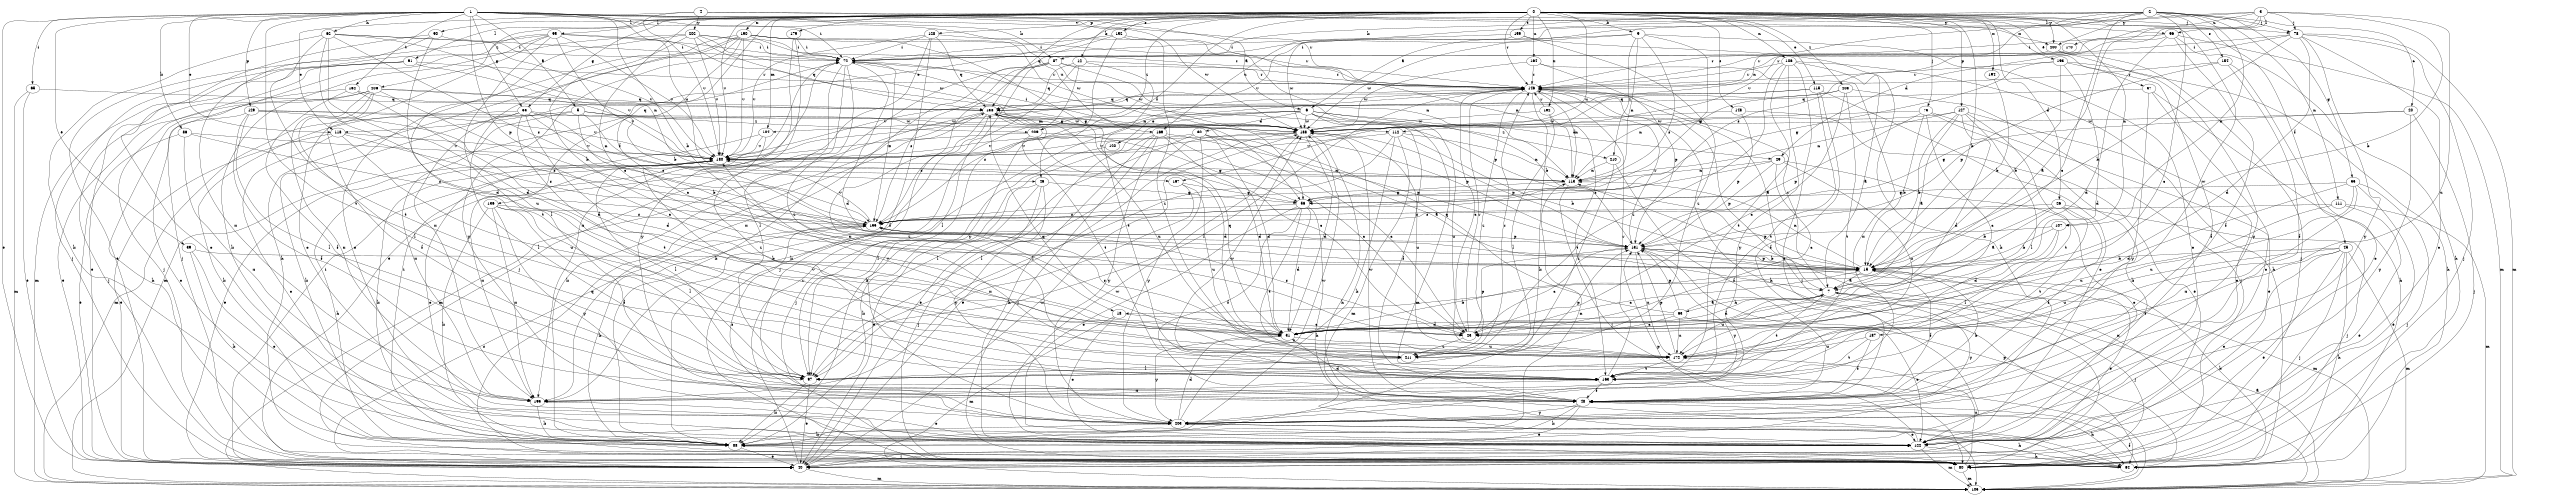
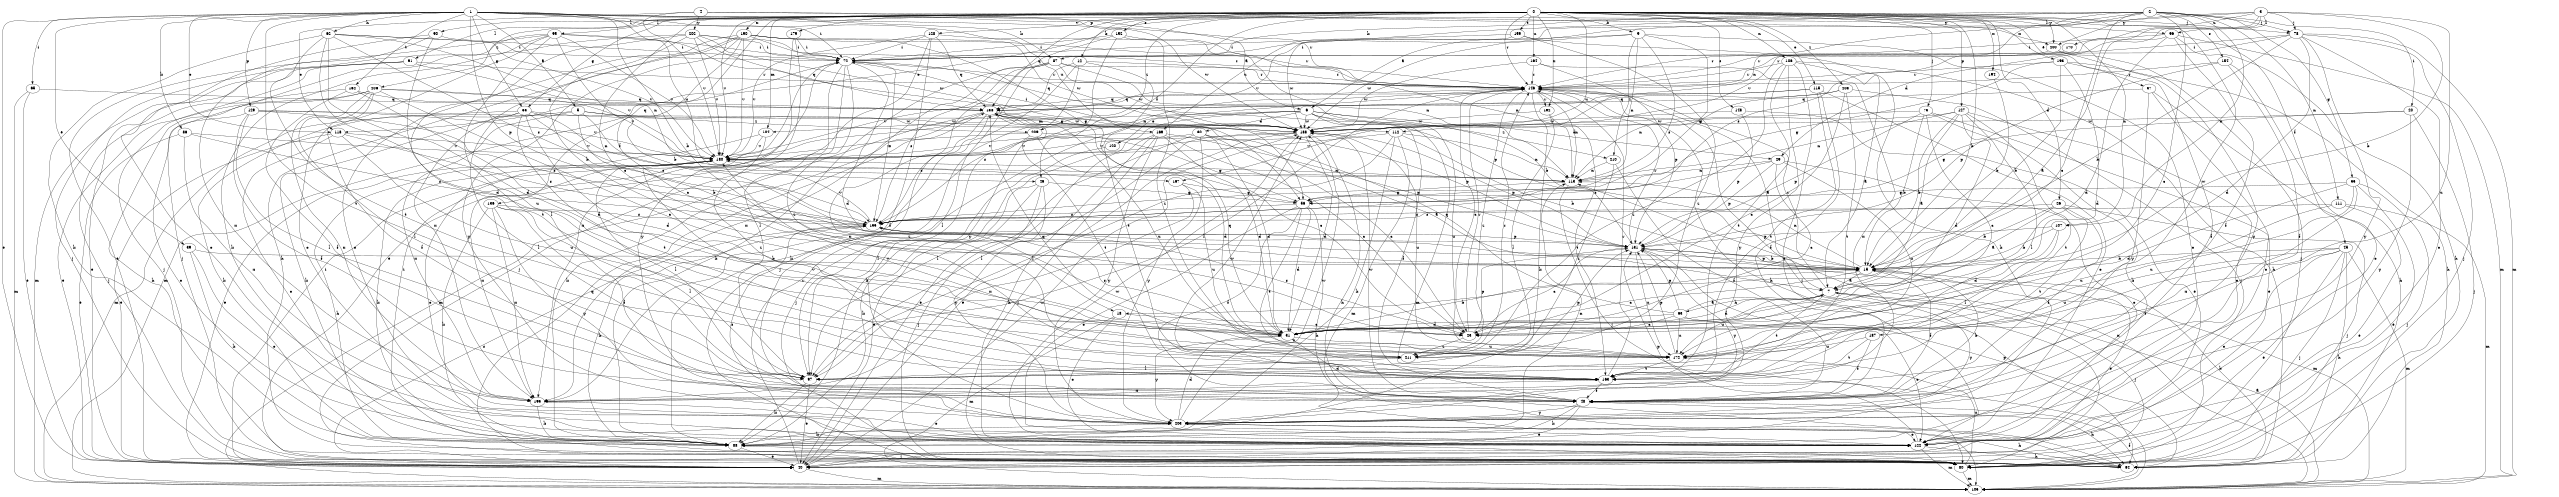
edge "2" -> "20": label "c" -> "i"
edge "192" -> "146": reversed
